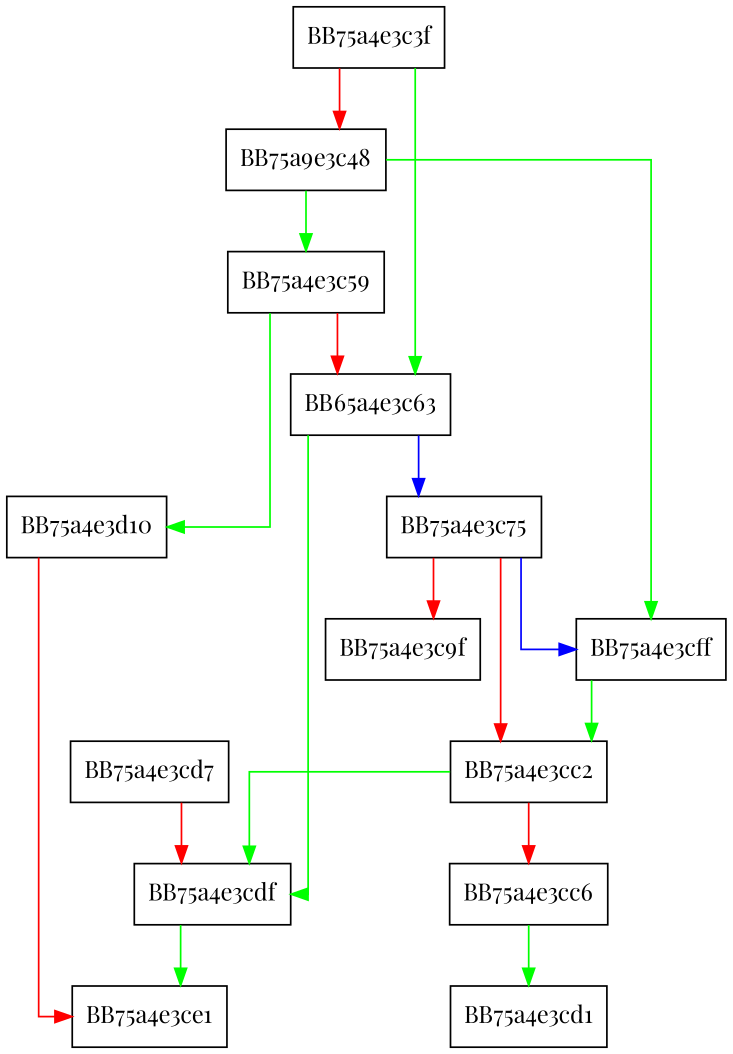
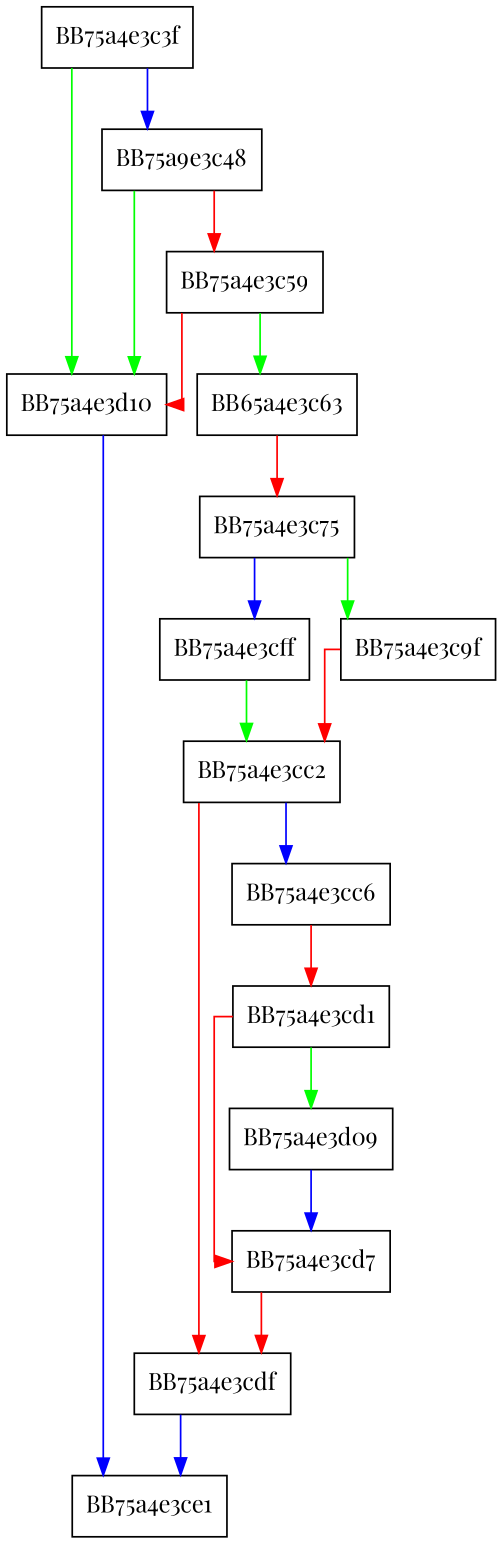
edge "BB75a4e3c3f" -> "BB75a9e3c48": color red -> blue
edge "BB75a9e3c48" -> "BB75a4e3c59": color green -> red
edge "BB75a4e3c3f" -> "BB65a4e3c63": now "BB75a4e3c3f" -> "BB75a4e3d10"
edge "BB75a9e3c48" -> "BB75a4e3cff": now "BB75a9e3c48" -> "BB75a4e3d10"
edge "BB75a4e3c59" -> "BB65a4e3c63": color red -> green
edge "BB65a4e3c63" -> "BB75a4e3c75": color blue -> red
edge "BB75a4e3c59" -> "BB75a4e3d10": color green -> red
edge "BB75a4e3c75" -> "BB75a4e3c9f": color red -> green
edge "BB75a4e3c75" -> "BB75a4e3cc2": now "BB75a4e3c9f" -> "BB75a4e3cc2"
edge "BB65a4e3c63" -> "BB75a4e3cdf": removed
edge "BB75a4e3cc2" -> "BB75a4e3cdf": color green -> red
edge "BB75a4e3d10" -> "BB75a4e3ce1": color red -> blue
edge "BB75a4e3cc2" -> "BB75a4e3cc6": color red -> blue
edge "BB75a4e3cdf" -> "BB75a4e3ce1": color green -> blue
edge "BB75a4e3cc6" -> "BB75a4e3cd1": color green -> red
edge "BB75a4e3cd1" -> "BB75a4e3cd7": added
node "BB75a4e3d09": added
